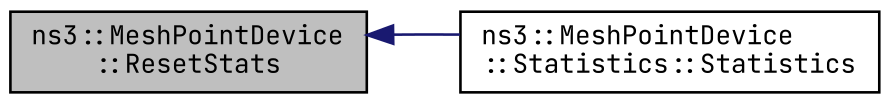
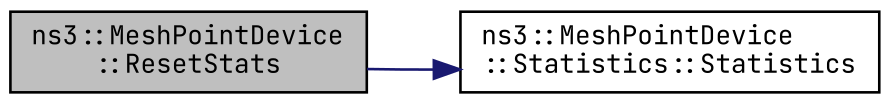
edge "ns3::MeshPointDevice ::Statistics::Statistics" -> "ns3::MeshPointDevice ::ResetStats": reversed
